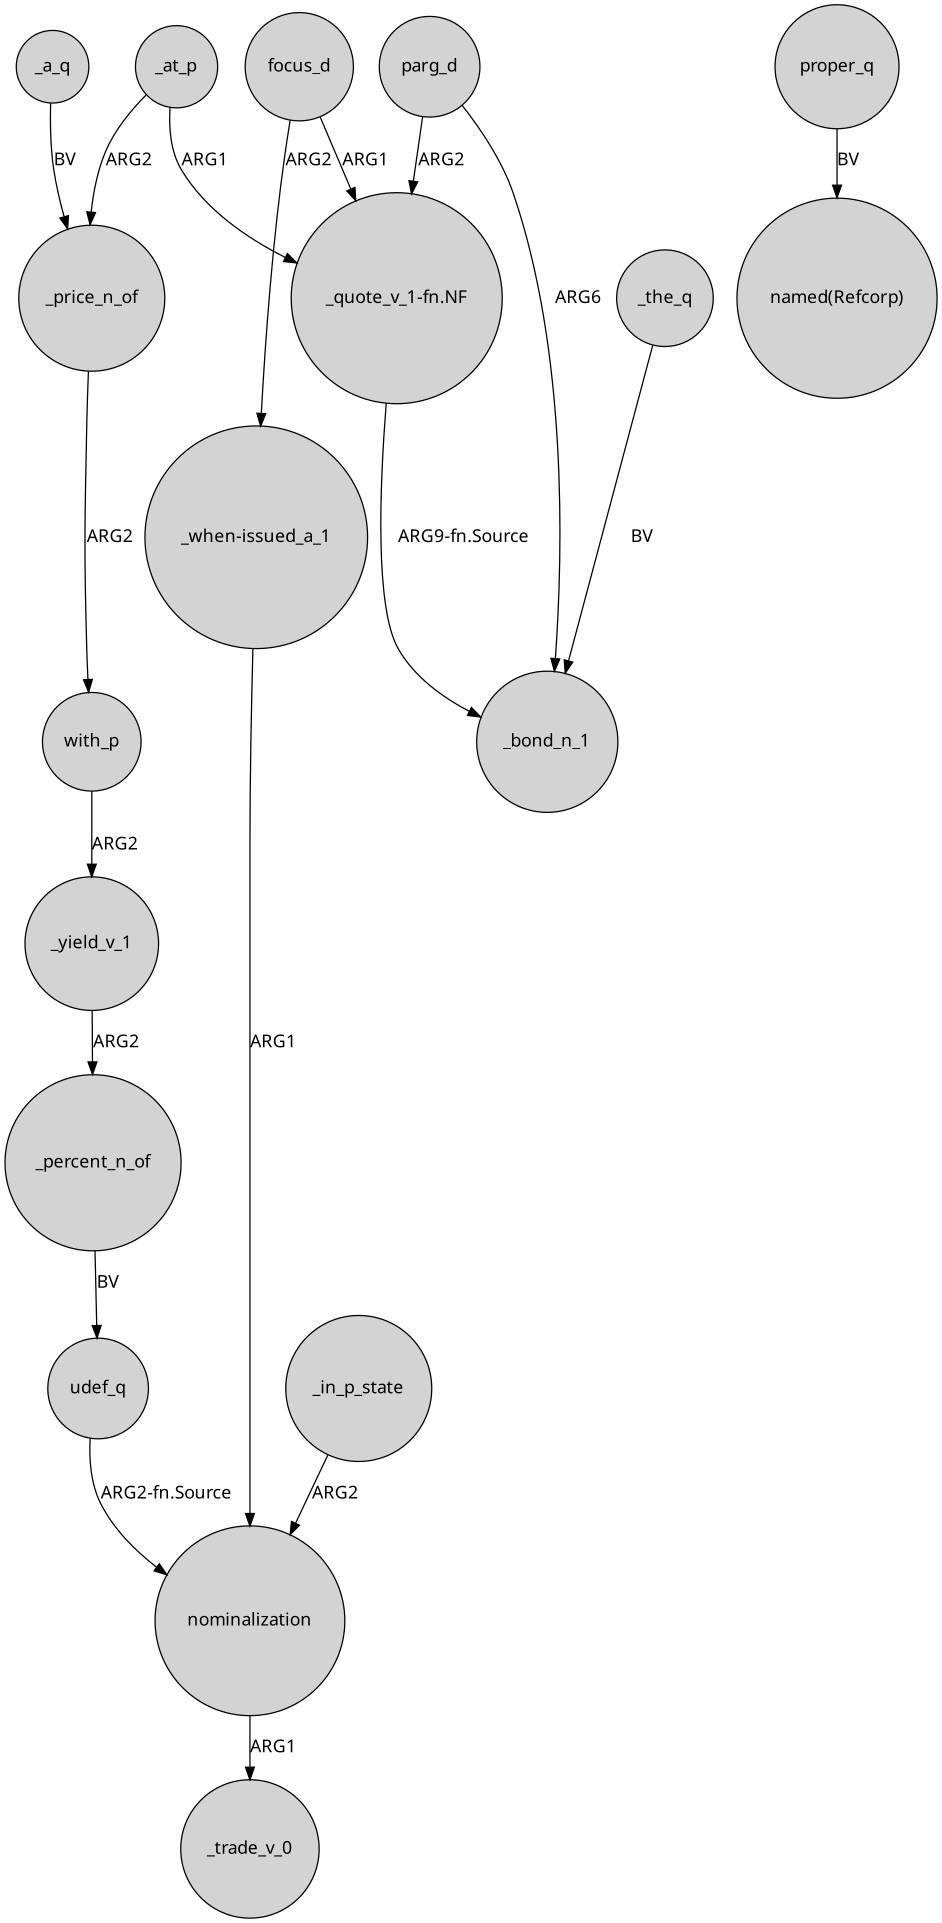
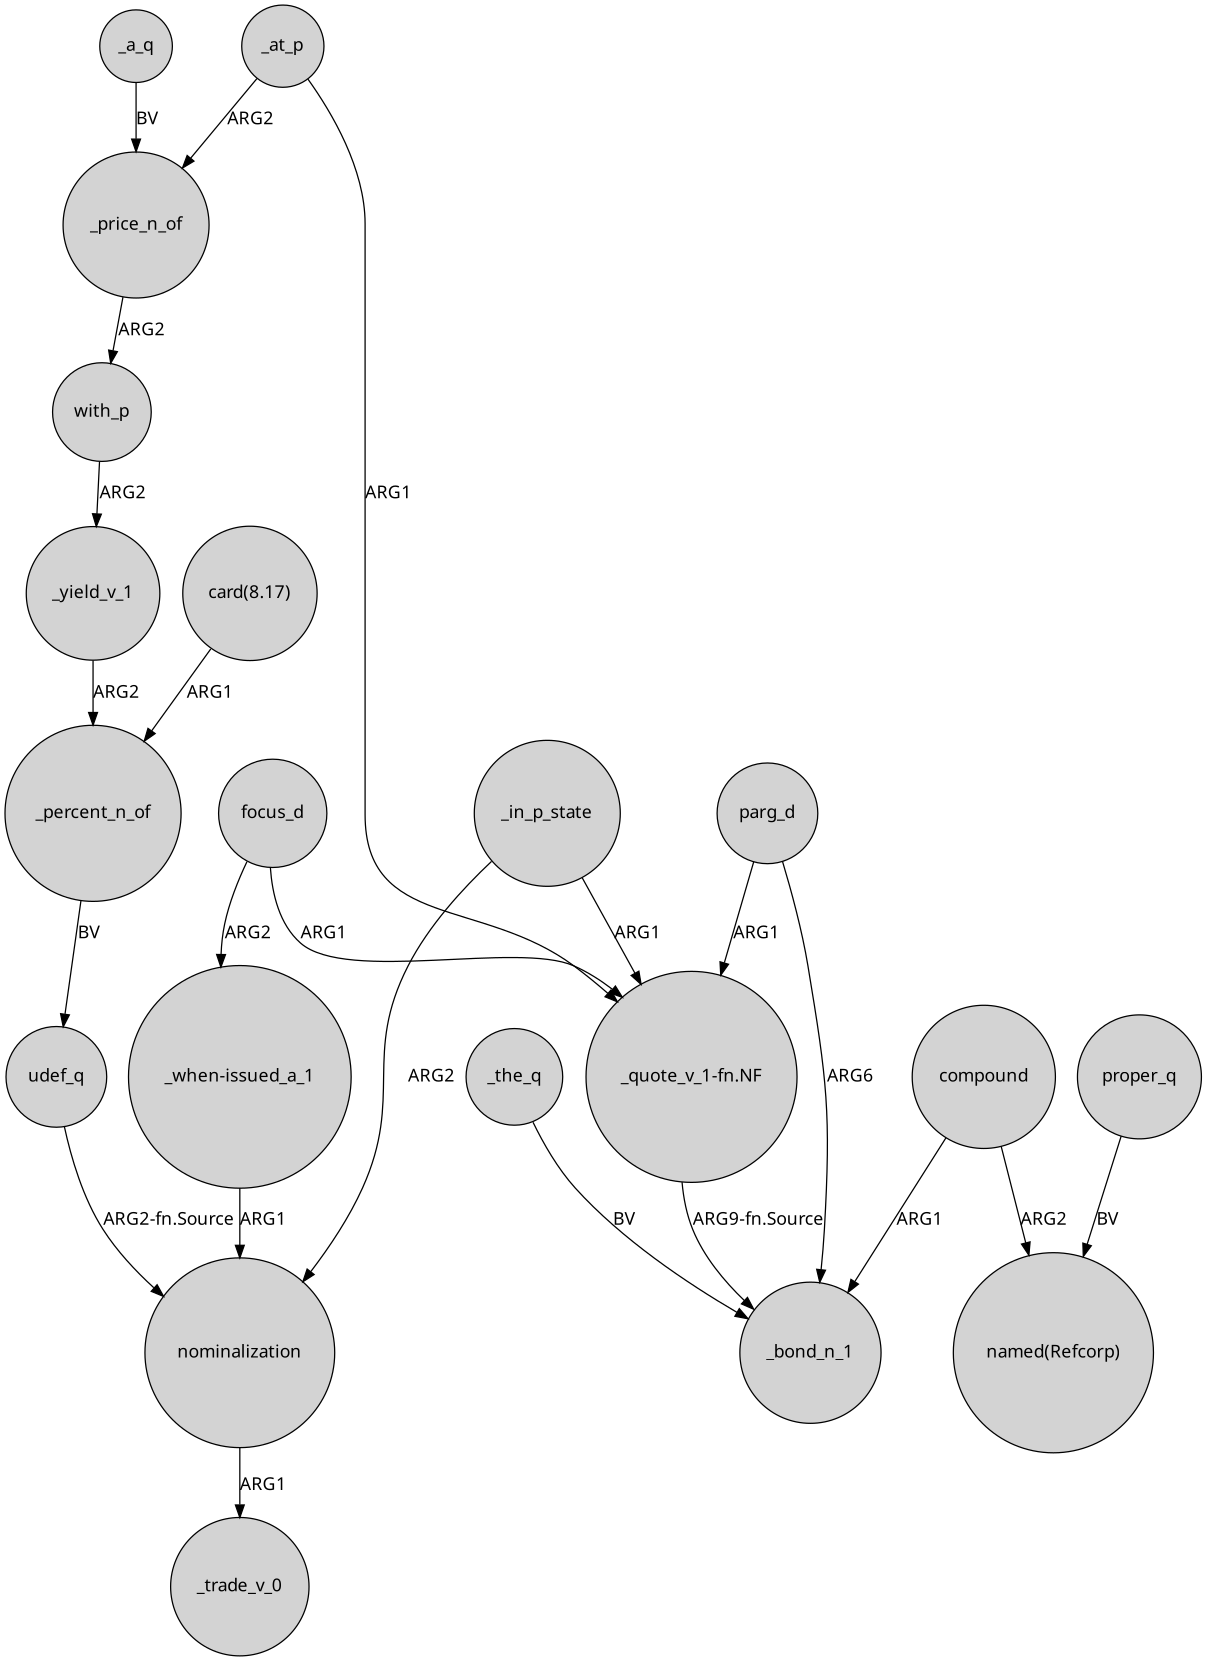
edge "parg_d" -> "_quote_v_1-fn.NF": label "ARG2" -> "ARG1"
node "card(8.17)": added
edge "_in_p_state" -> "_quote_v_1-fn.NF": added, label "ARG1"
node "compound": added
